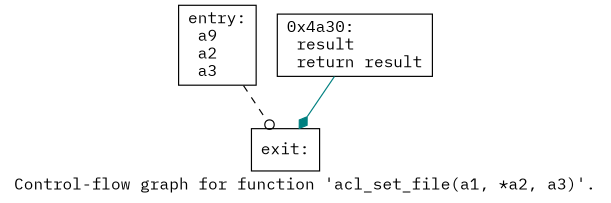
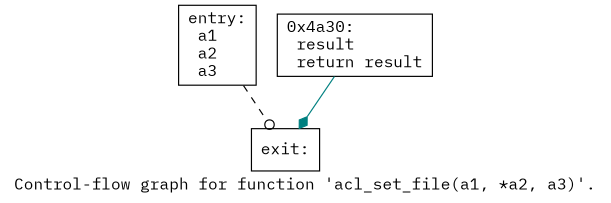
node "entry:": text "a9" -> "a1"
